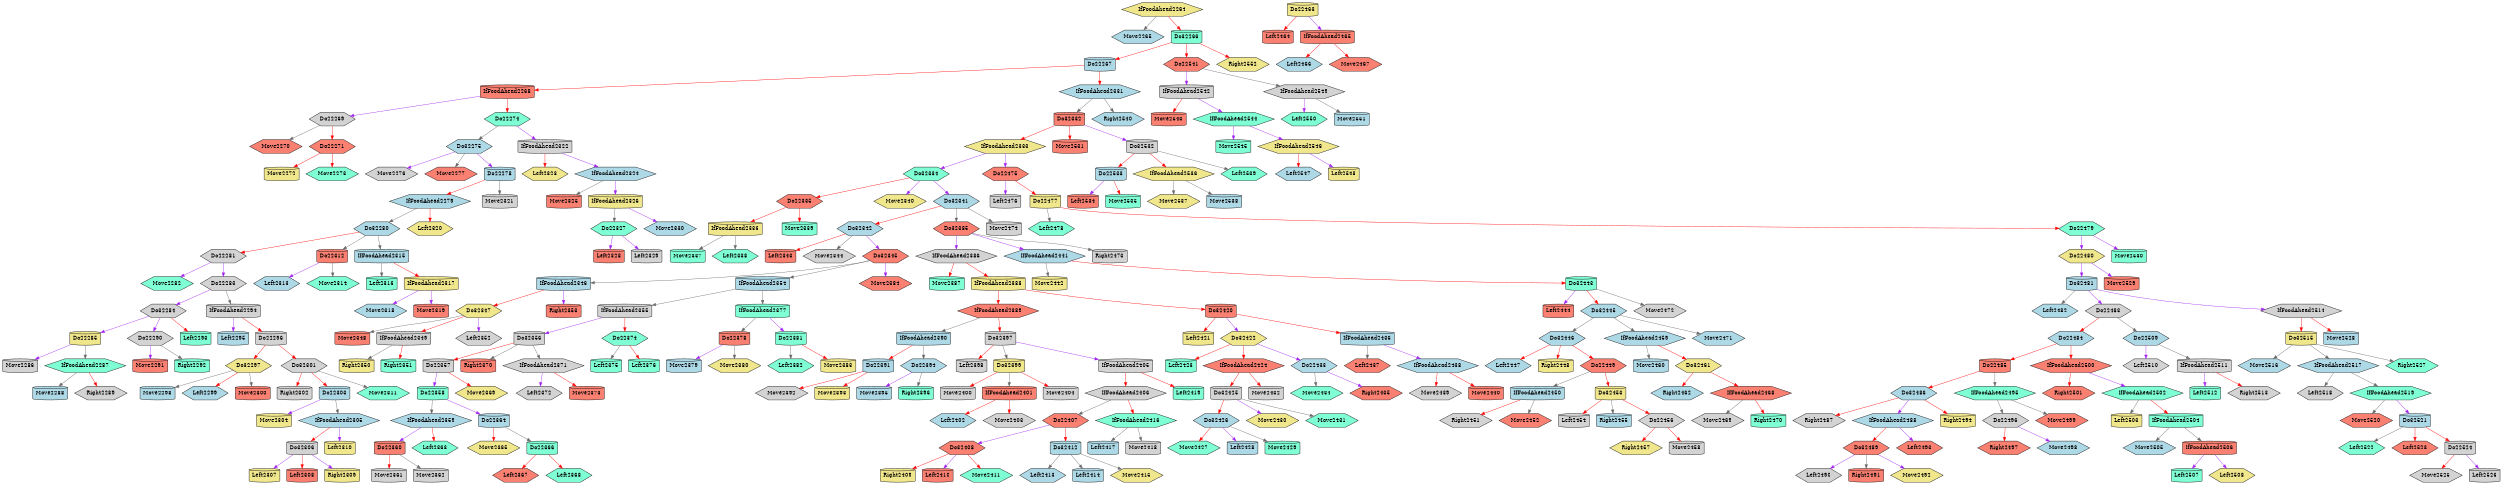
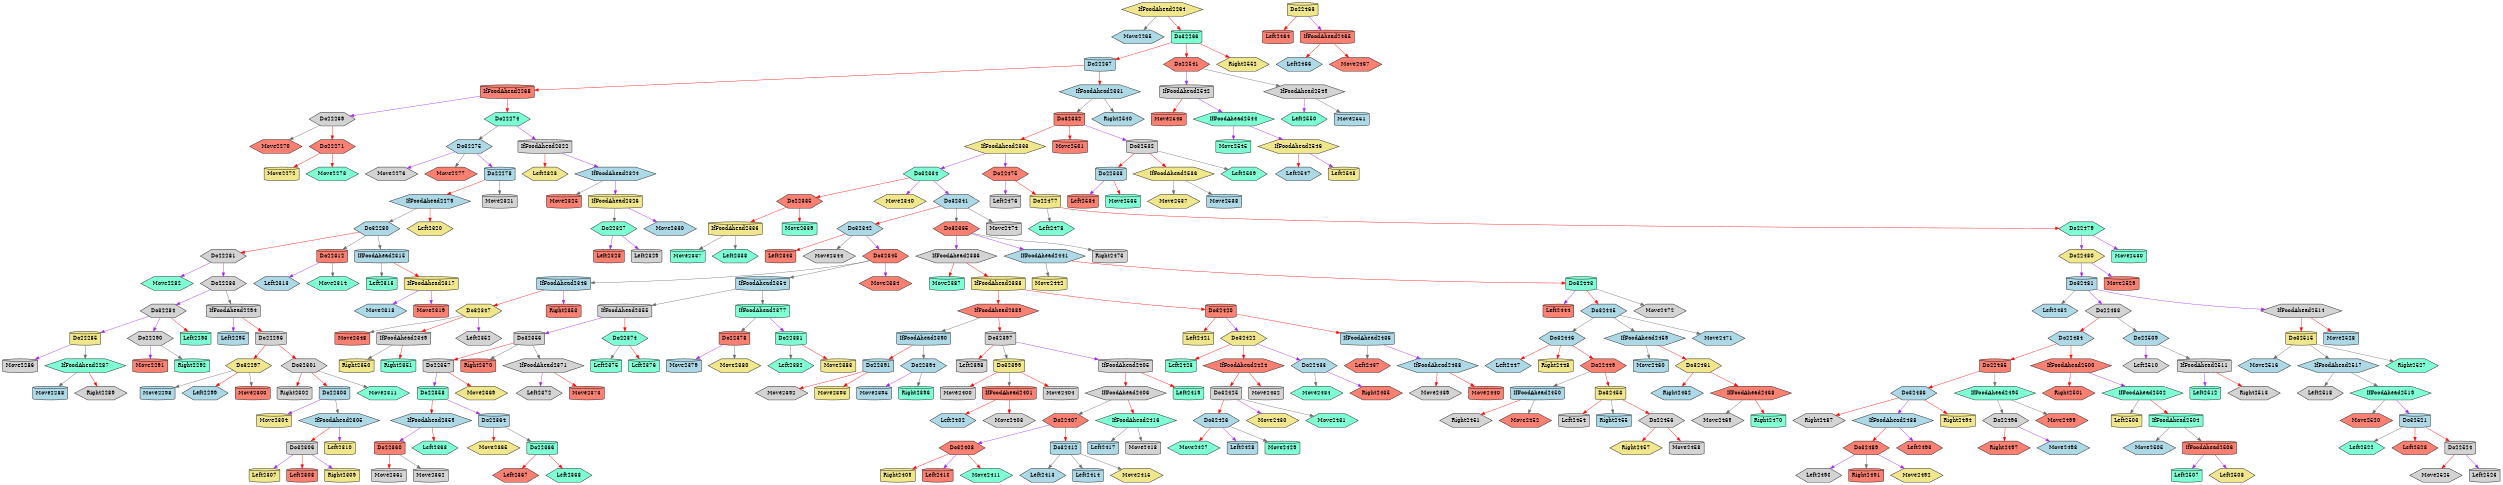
edge "Do22358" -> "IfFoodAhead2359": color gray40 -> red
